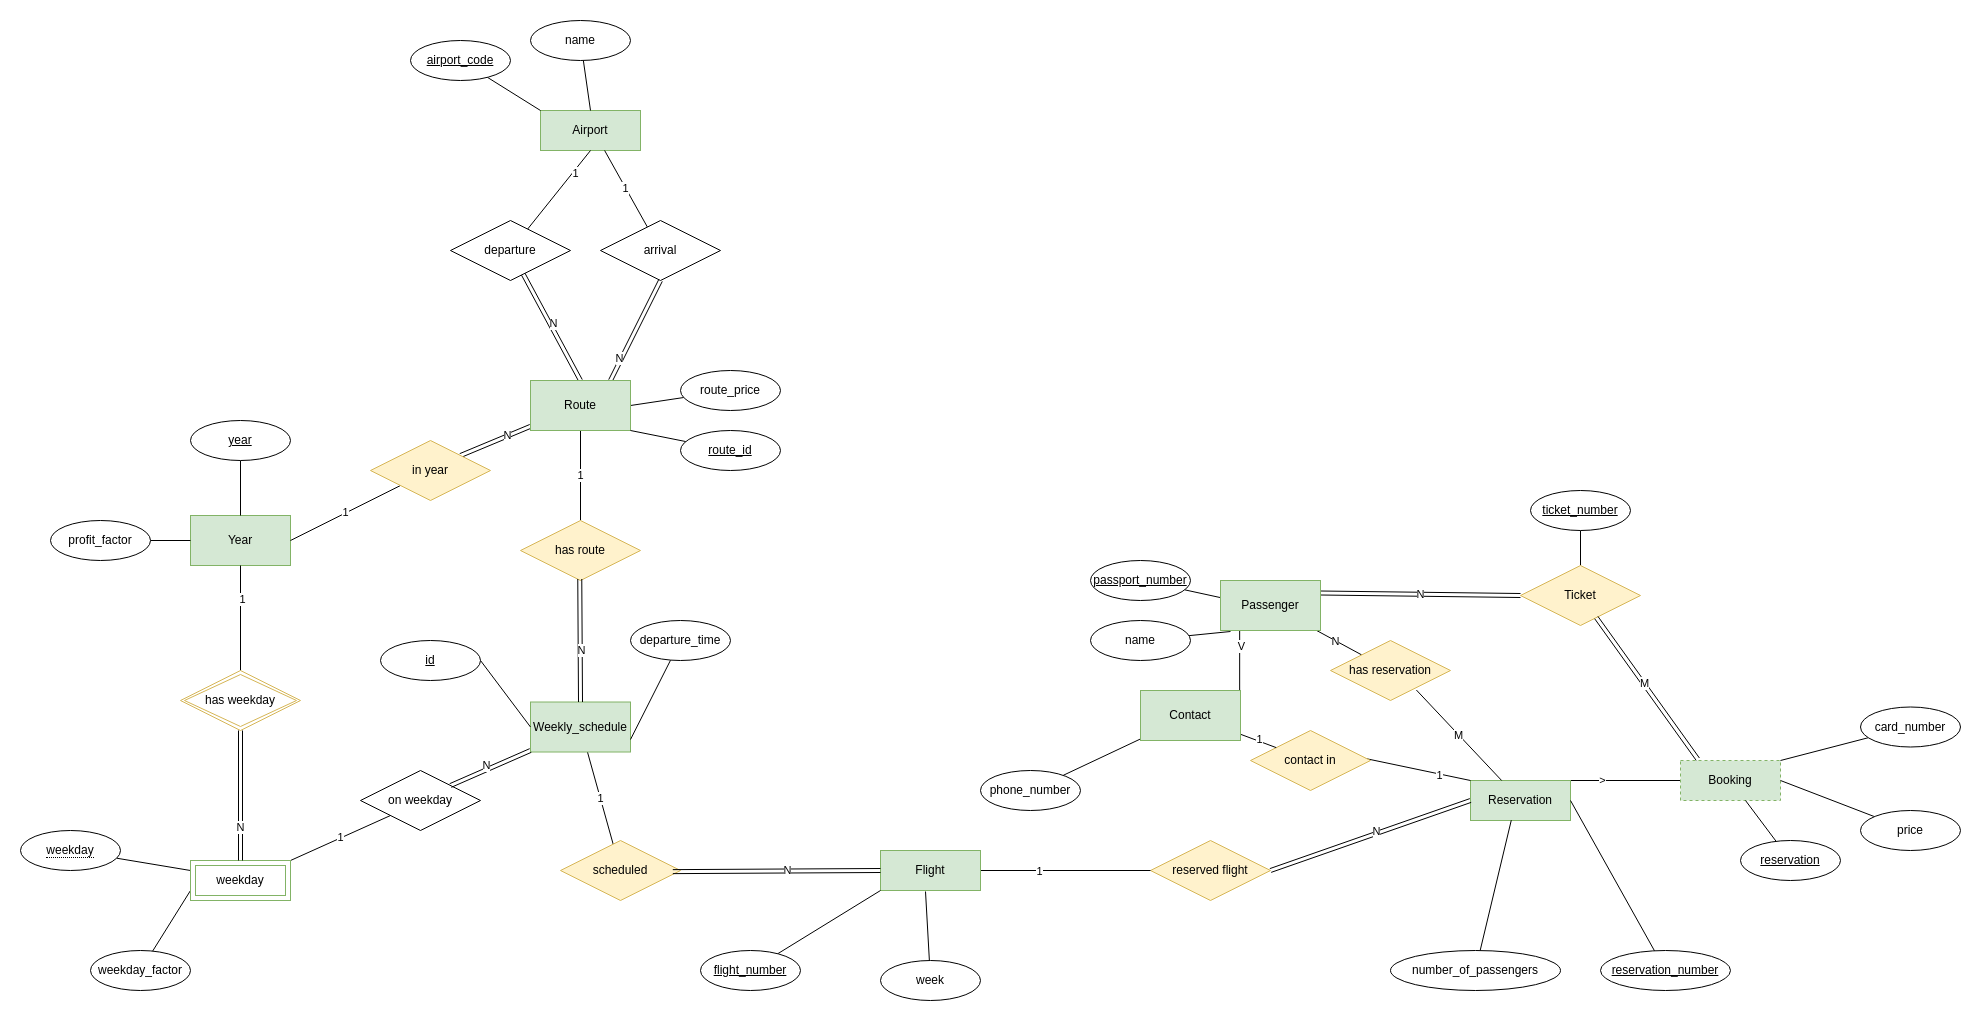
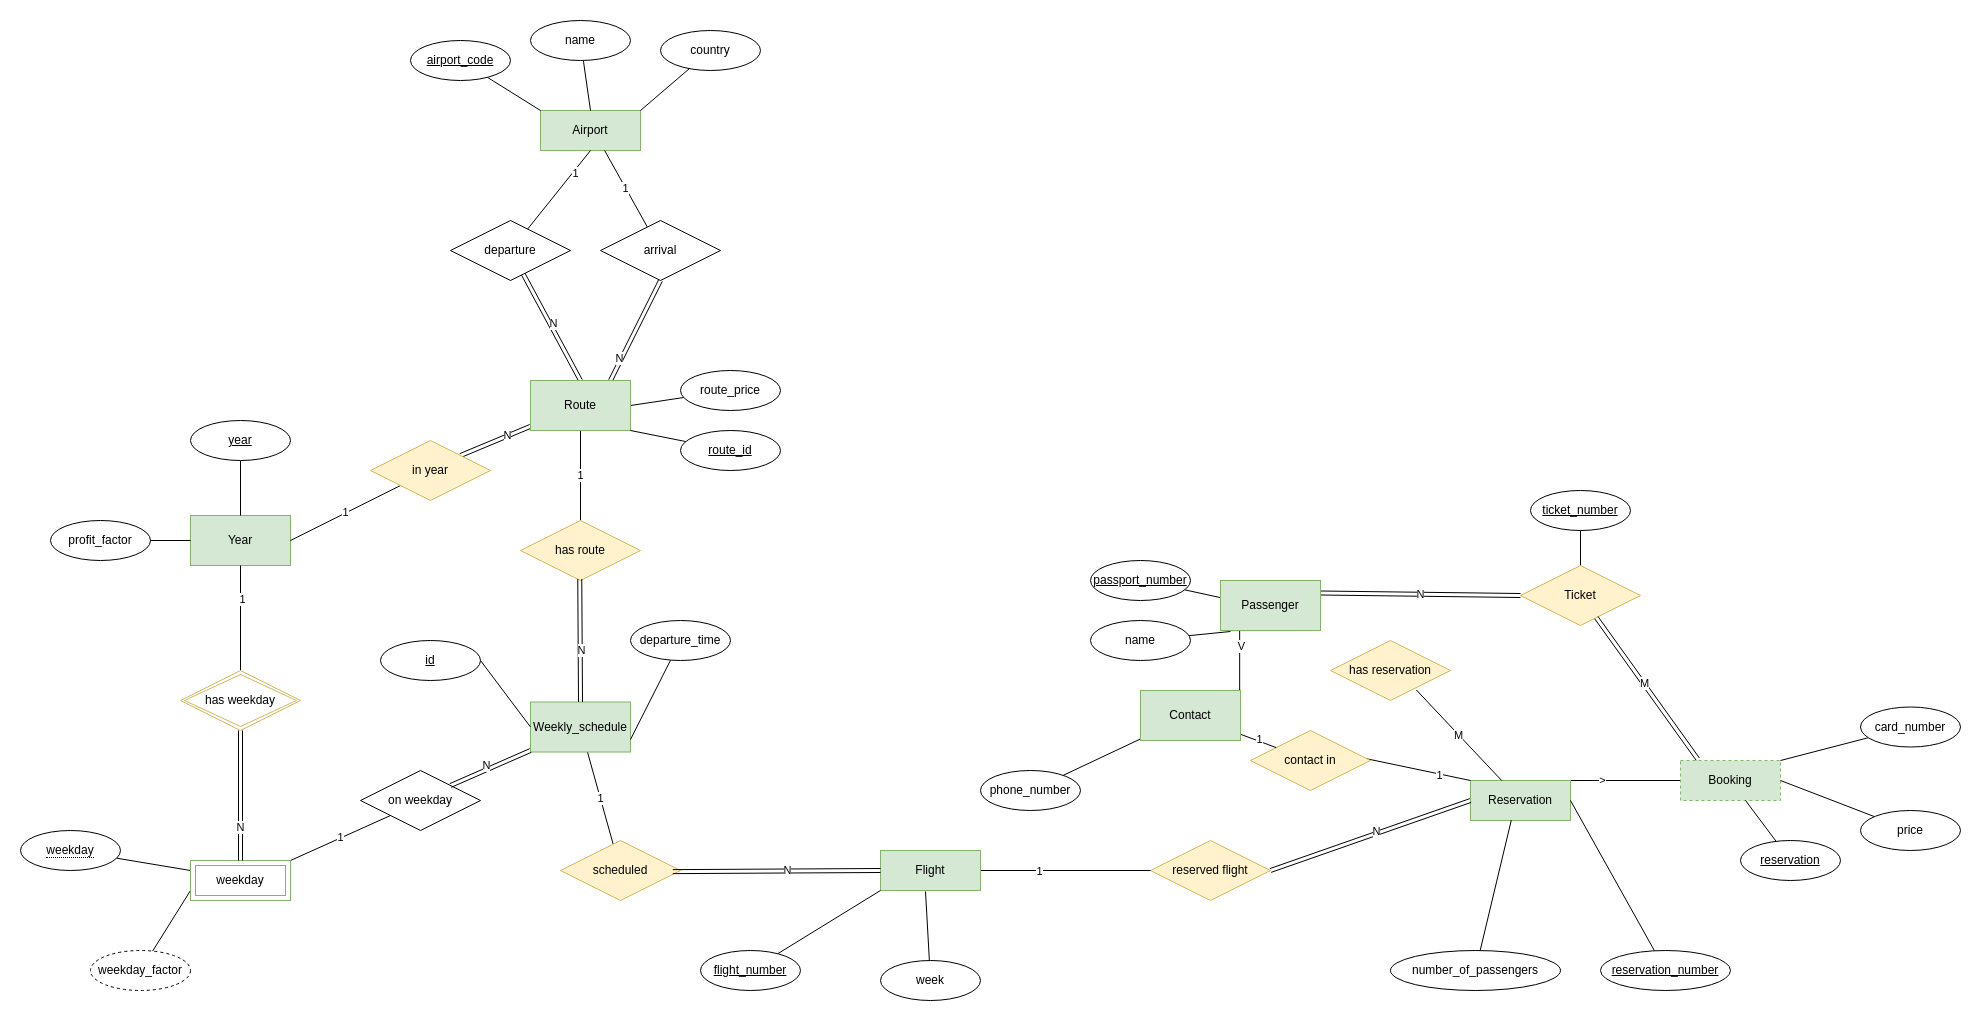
node "country": added
edge "country" -- "Airport": added
edge "Passenger" -- "has reservation": removed, label "N"
node "weekday_factor": style solid -> dashed
